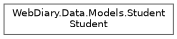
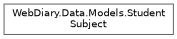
node "WebDiary.Data.Models.Student Student": label "WebDiary.Data.Models.Student Student" -> "WebDiary.Data.Models.Student Subject"
